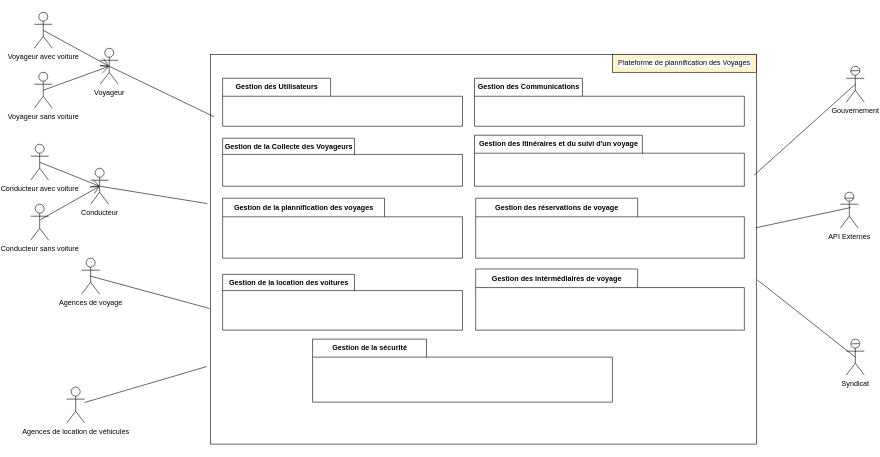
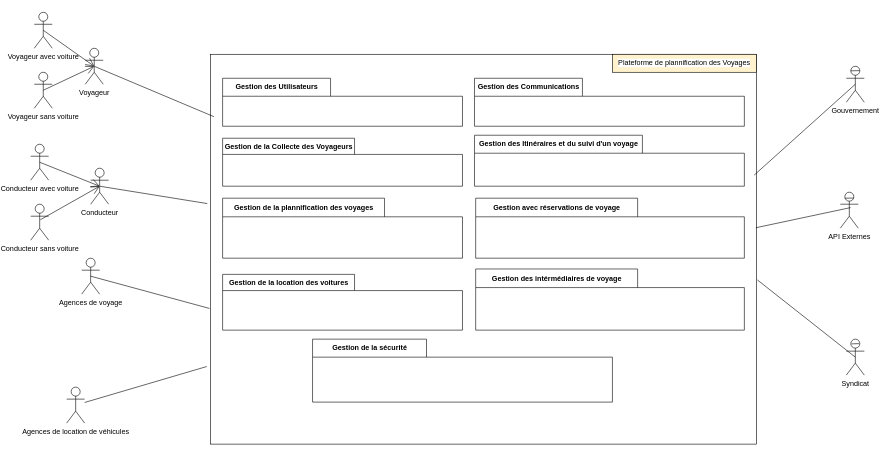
node "Voyageur": moved (109, 66) -> (94, 66)
node "Gestion des réservations de voyage": label "Gestion des réservations de voyage" -> "Gestion avec réservations de voyage"
